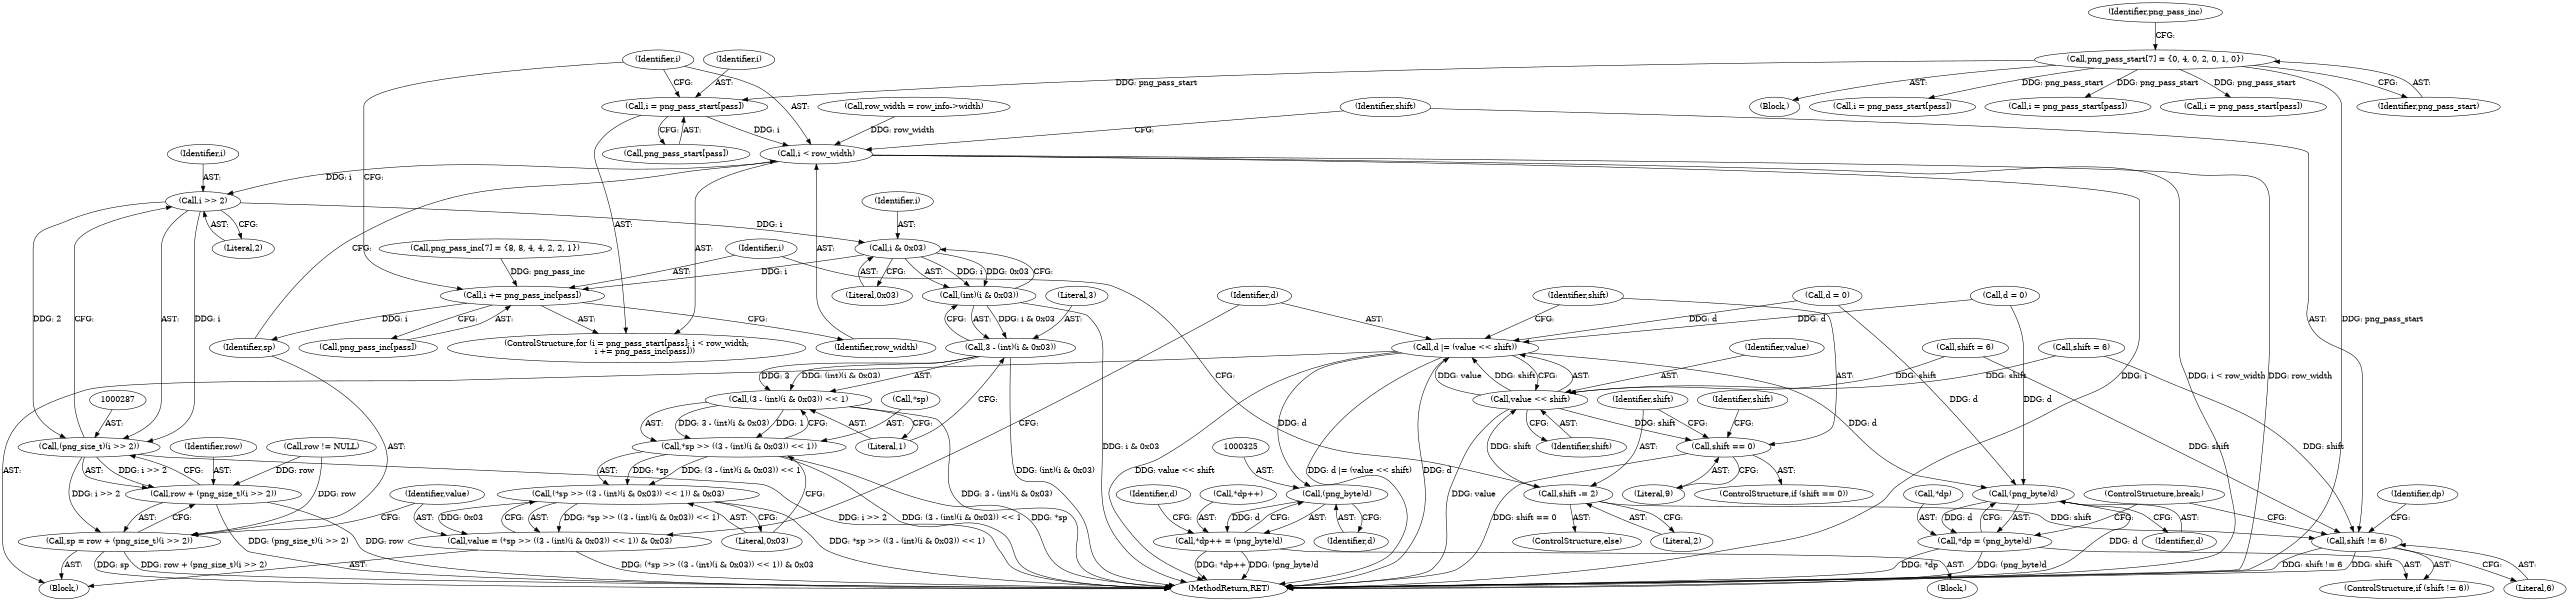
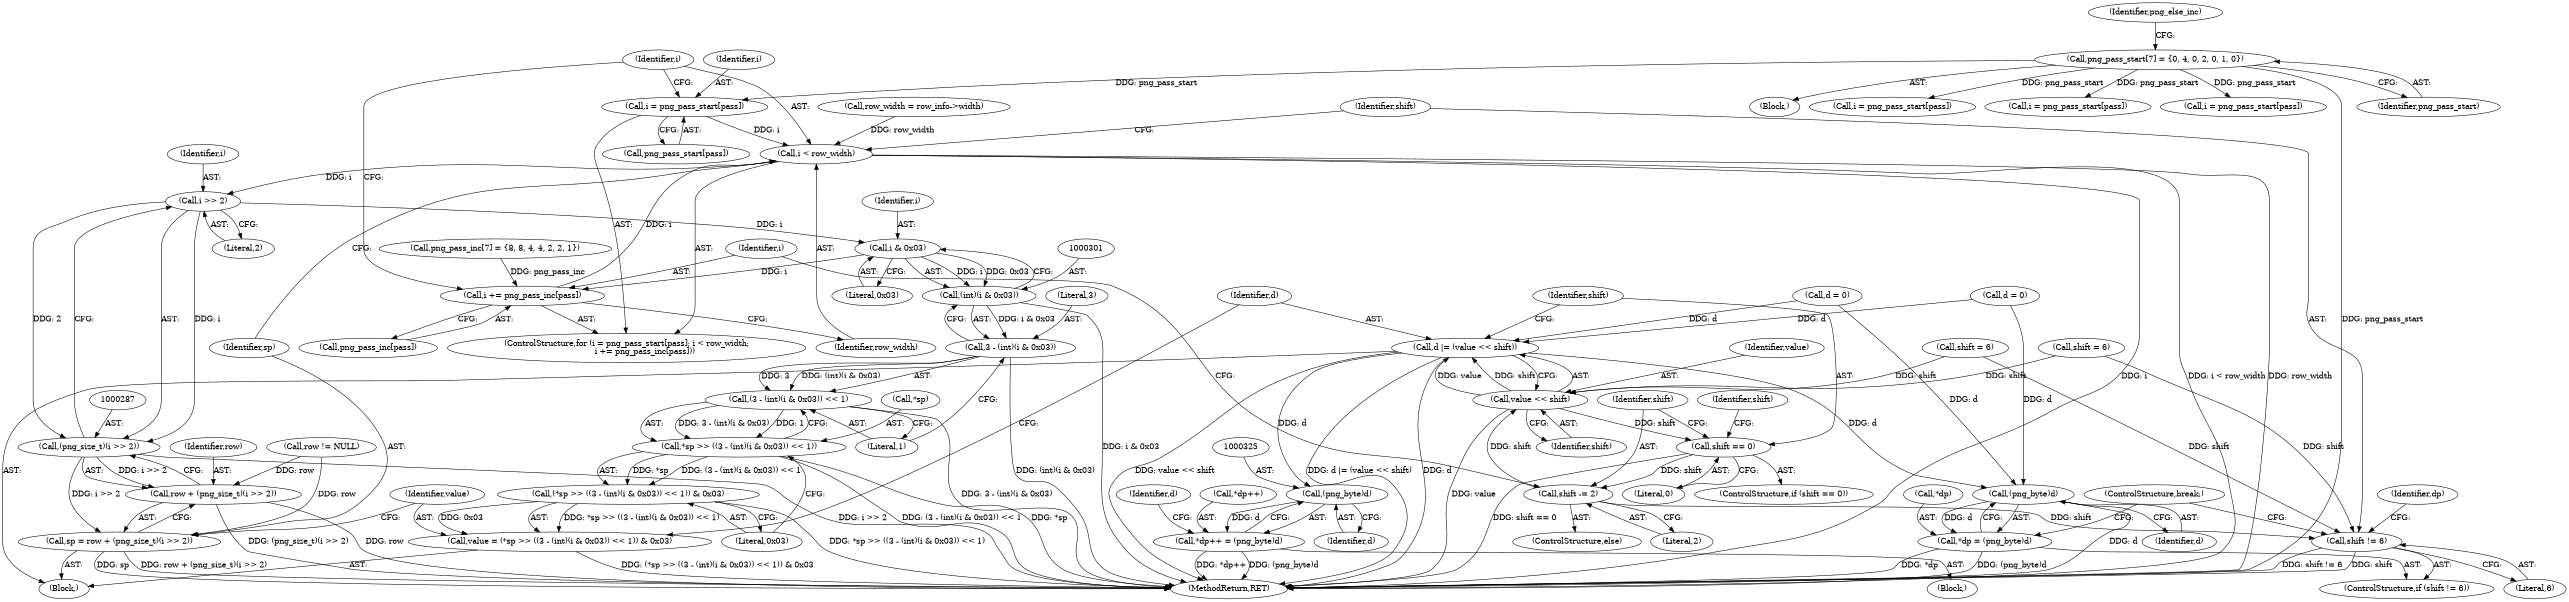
node "(Identifier,png_pass_inc)": label "(Identifier,png_pass_inc)" -> "(Identifier,png_else_inc)"
node "1000301": added
edge "(Call,i += png_pass_inc[pass])" -> "(Identifier,sp)": now "(Call,i += png_pass_inc[pass])" -> "(Call,i < row_width)"
edge "(Call,shift == 0)" -> "(Call,shift -= 2)": added, label "DDG: shift"
node "(Literal,9)": label "(Literal,9)" -> "(Literal,0)"
edge "(Call,value = (*sp >> ((3 - (int)(i & 0x03)) << 1)) & 0x03)" -> "(Call,(*sp >> ((3 - (int)(i & 0x03)) << 1)) & 0x03)": removed, label "CFG:"
